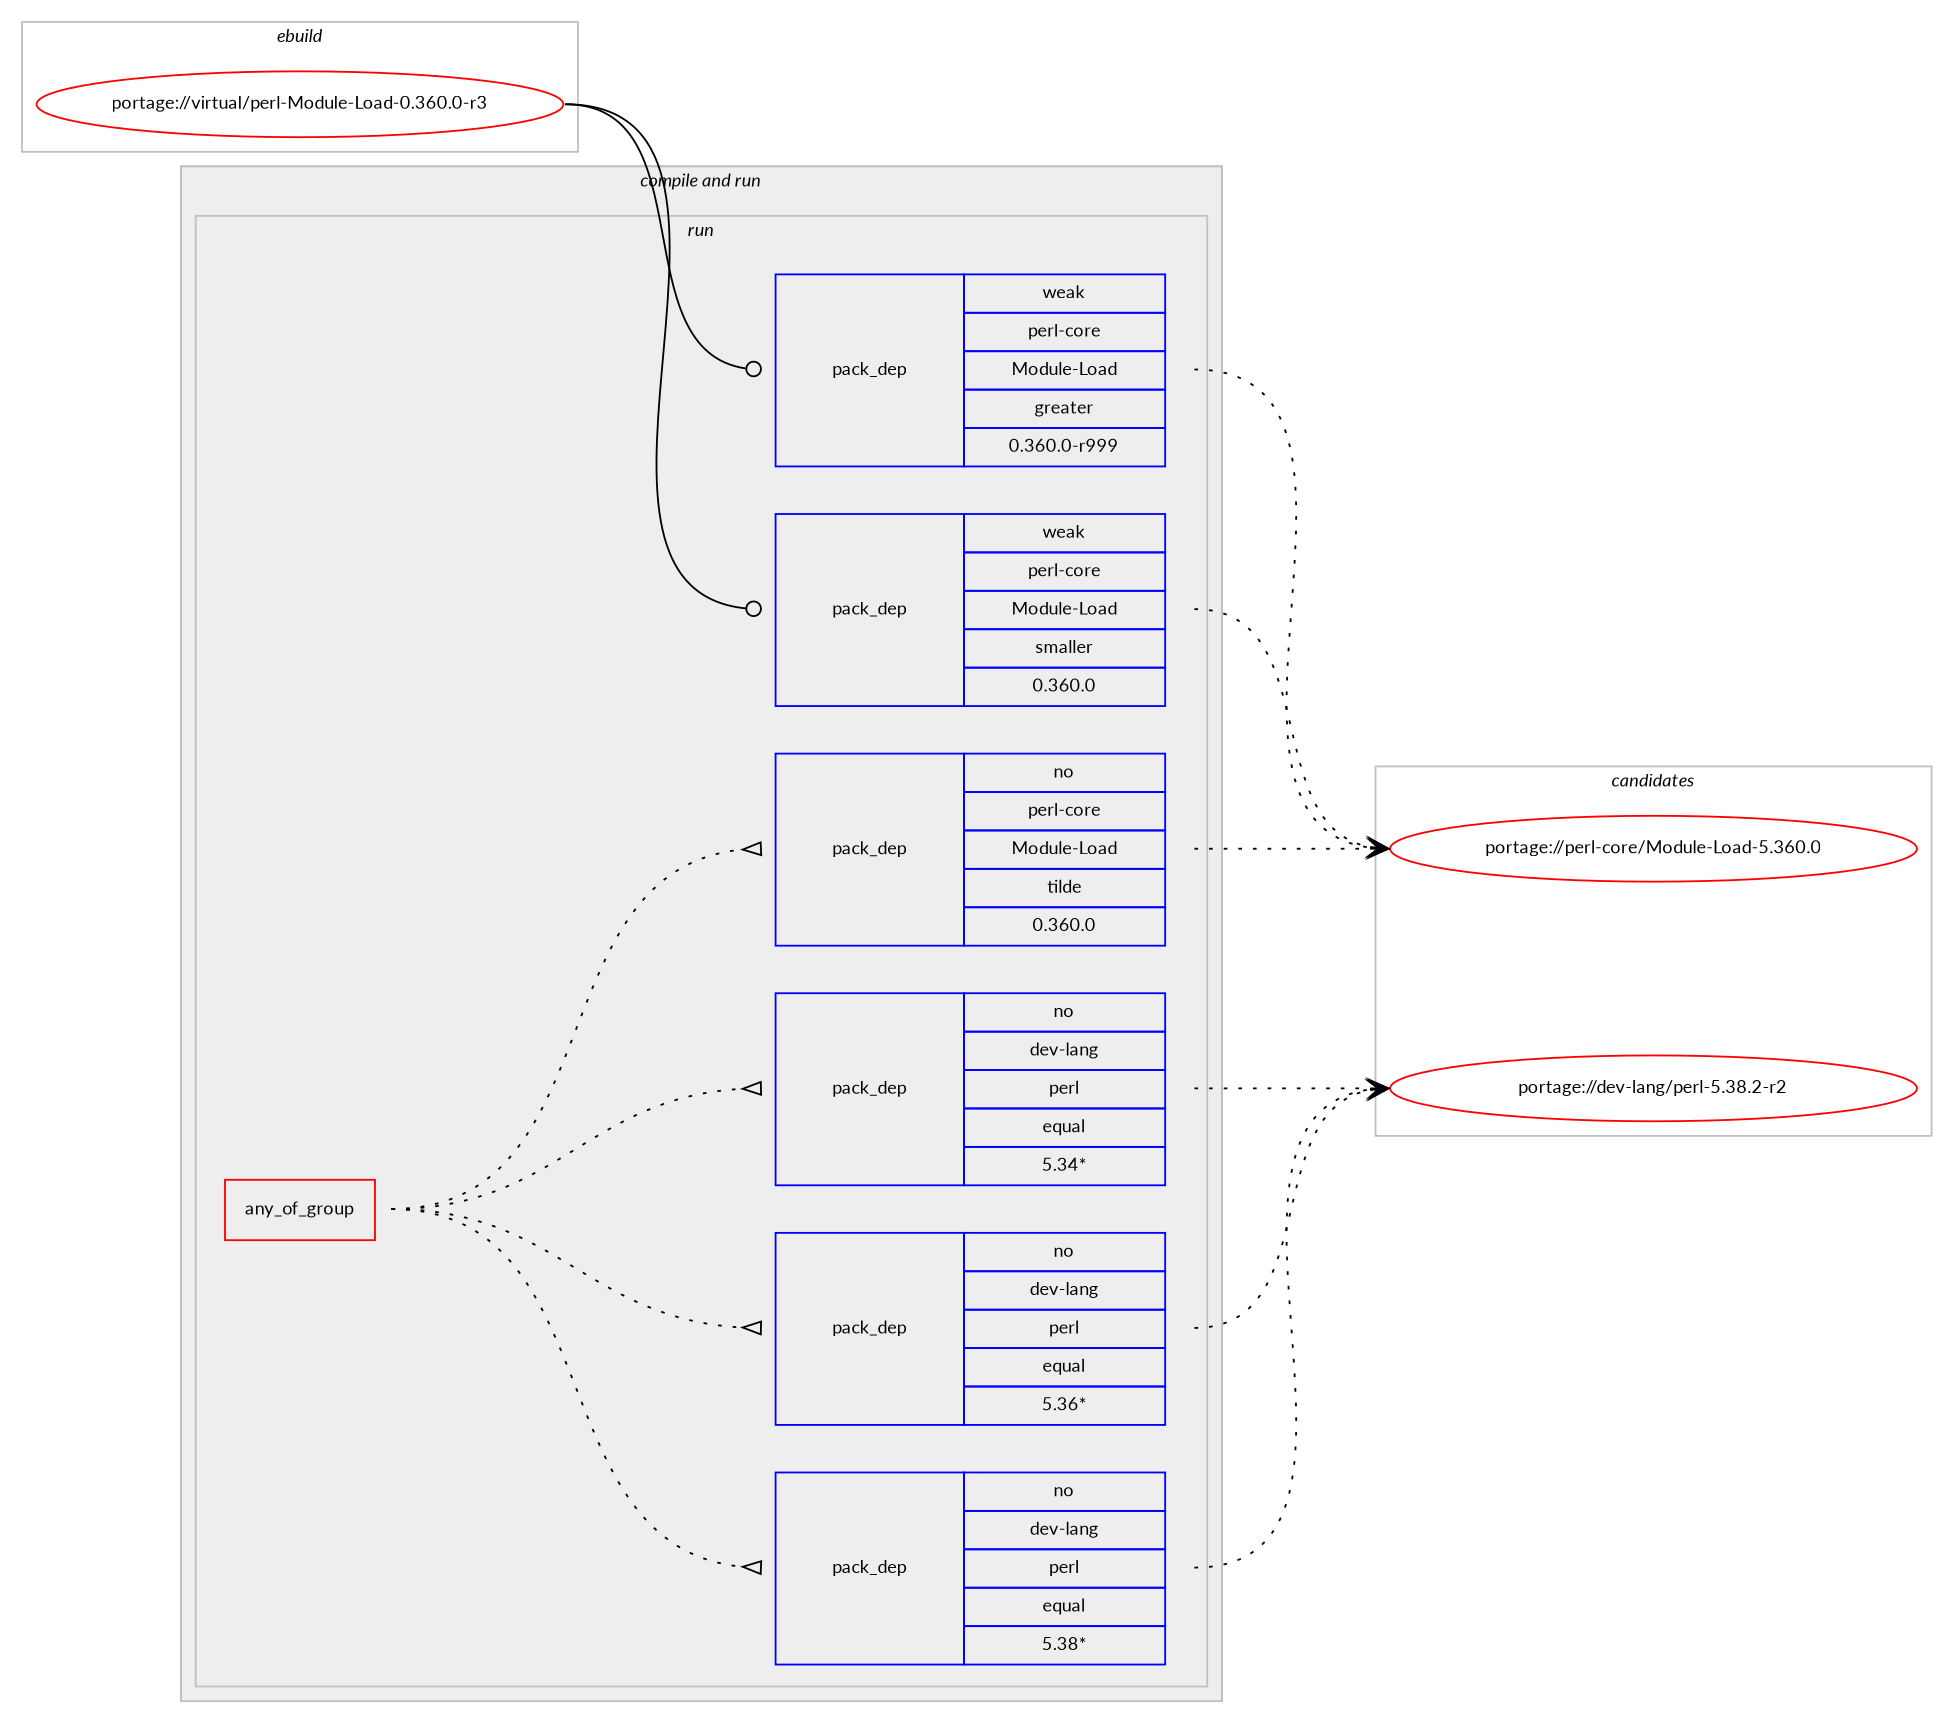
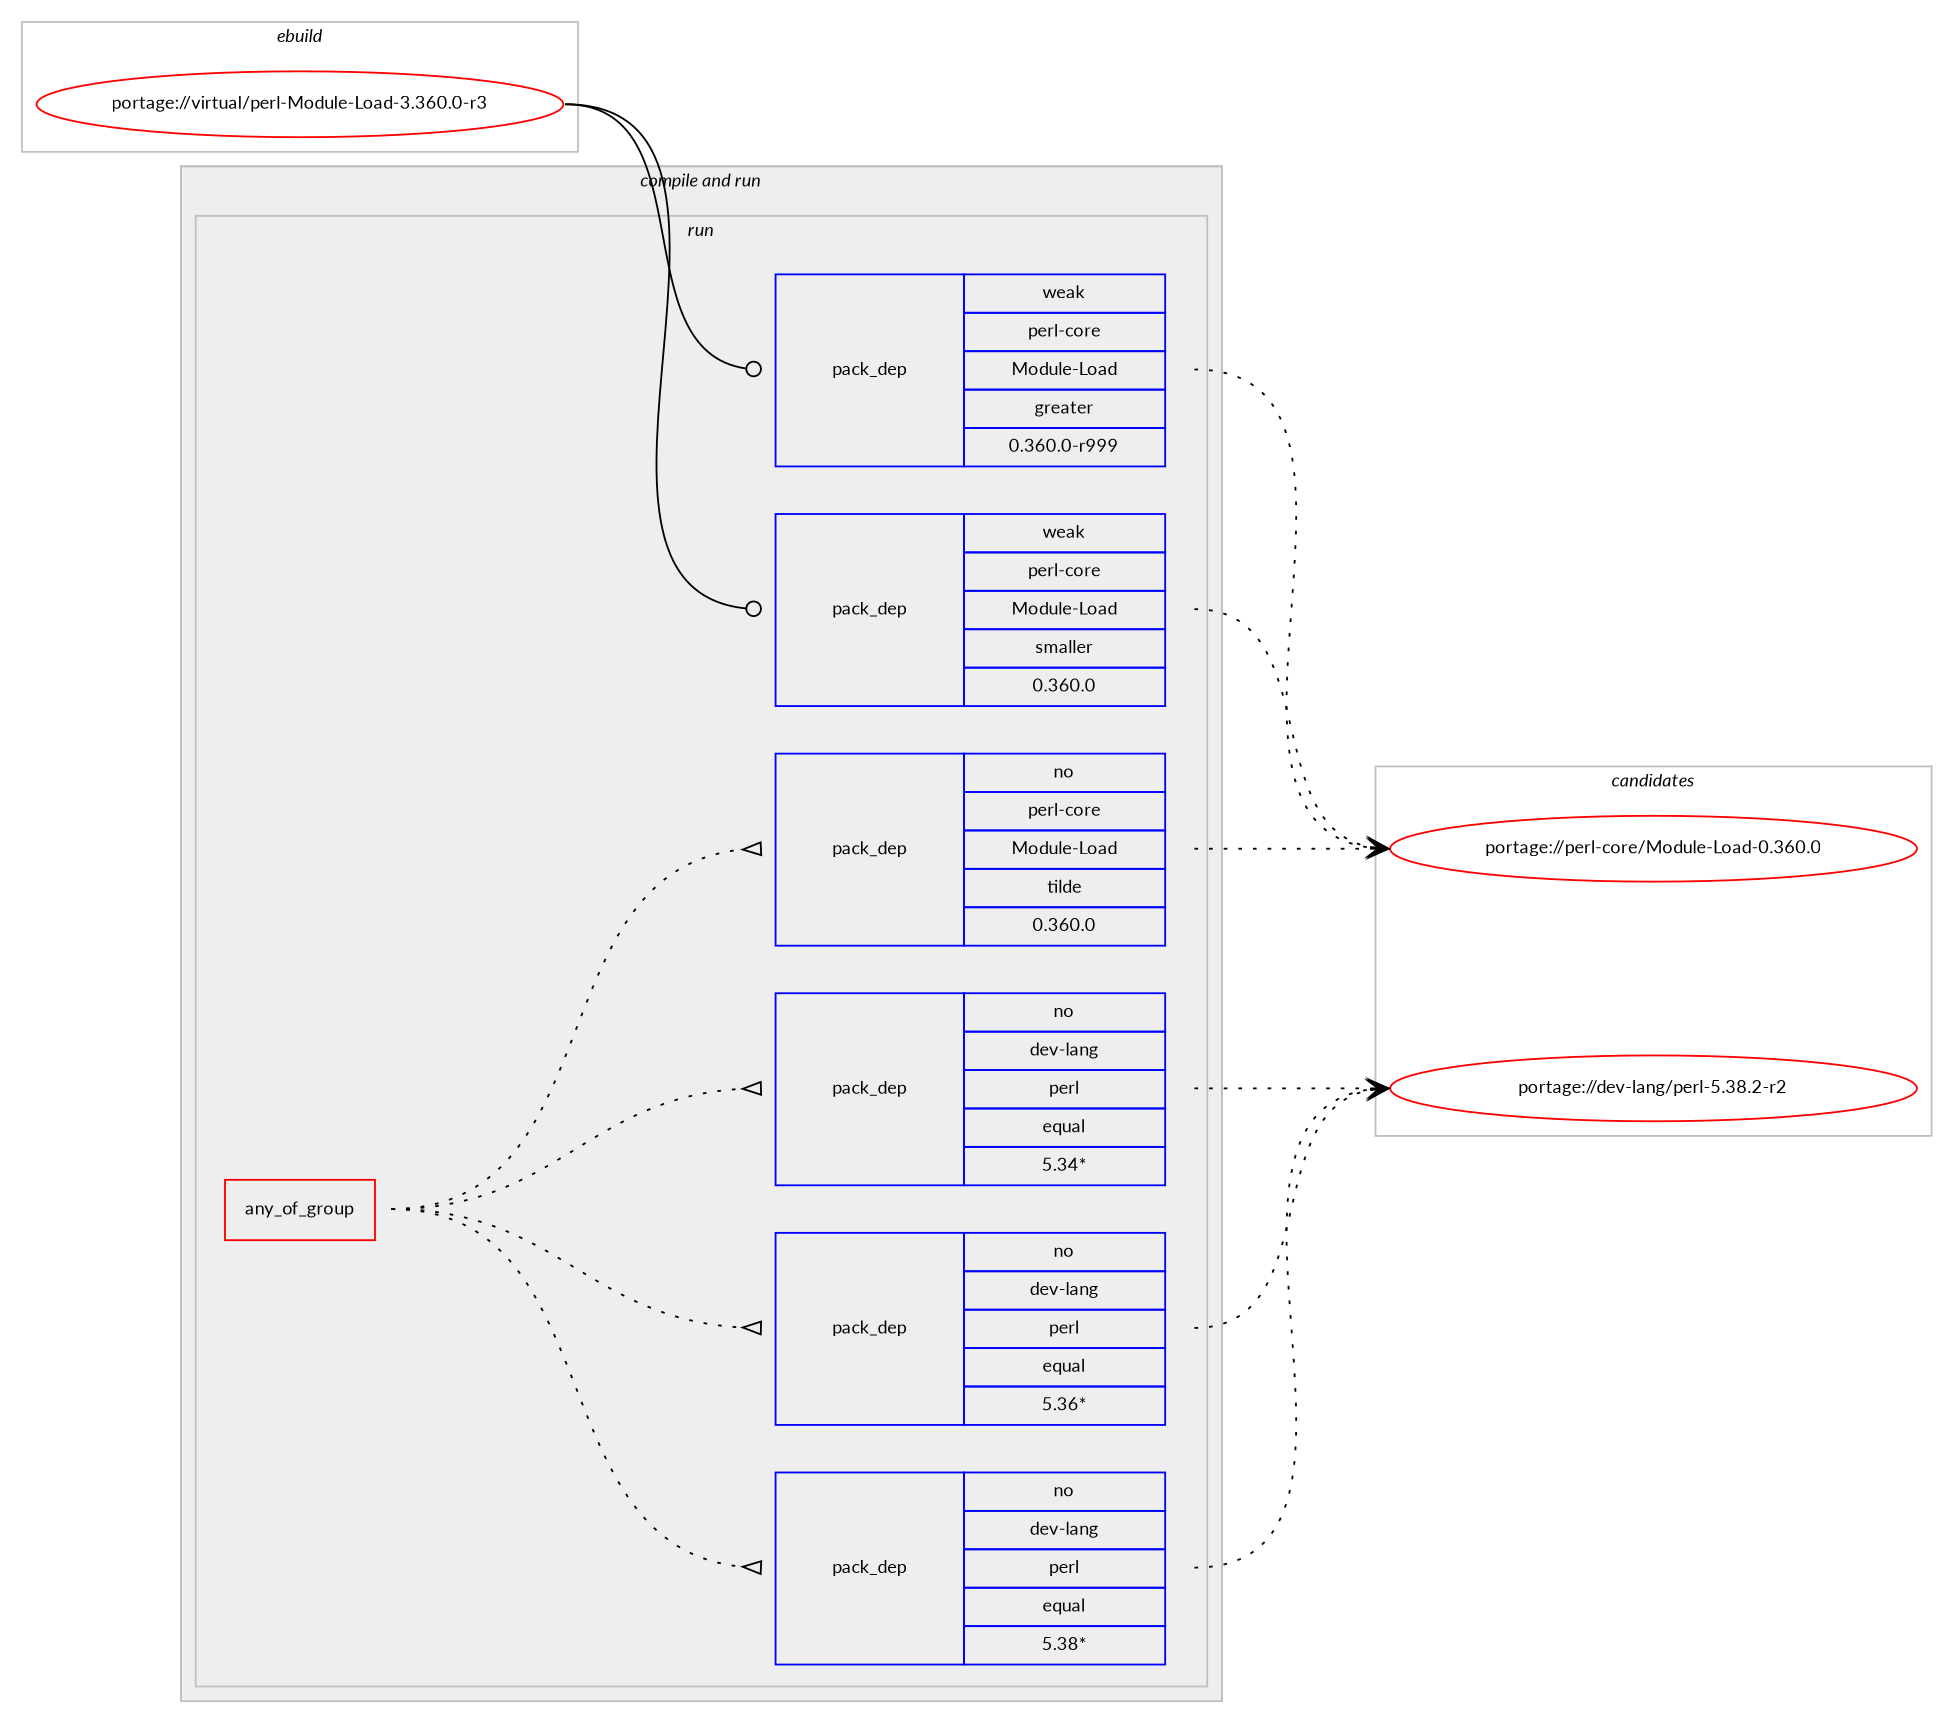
node "portage://virtual/perl-Module-Load-0.360.0-r3": label "portage://virtual/perl-Module-Load-0.360.0-r3" -> "portage://virtual/perl-Module-Load-3.360.0-r3"
node "portage://perl-core/Module-Load-5.360.0": label "portage://perl-core/Module-Load-5.360.0" -> "portage://perl-core/Module-Load-0.360.0"
